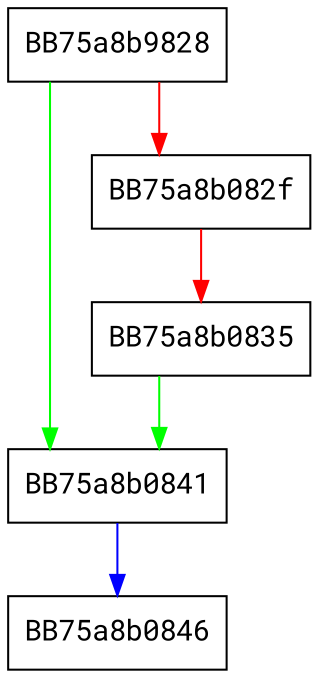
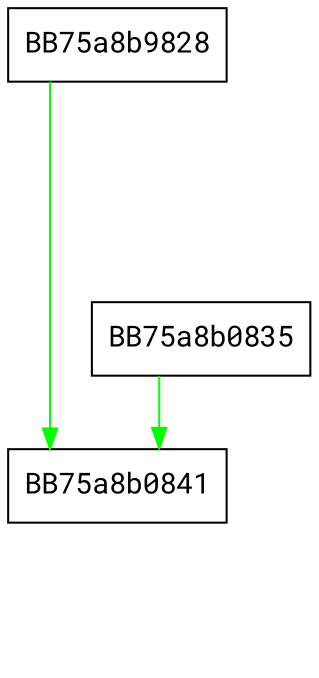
node "BB75a8b082f": removed
node "BB75a8b0846": removed
